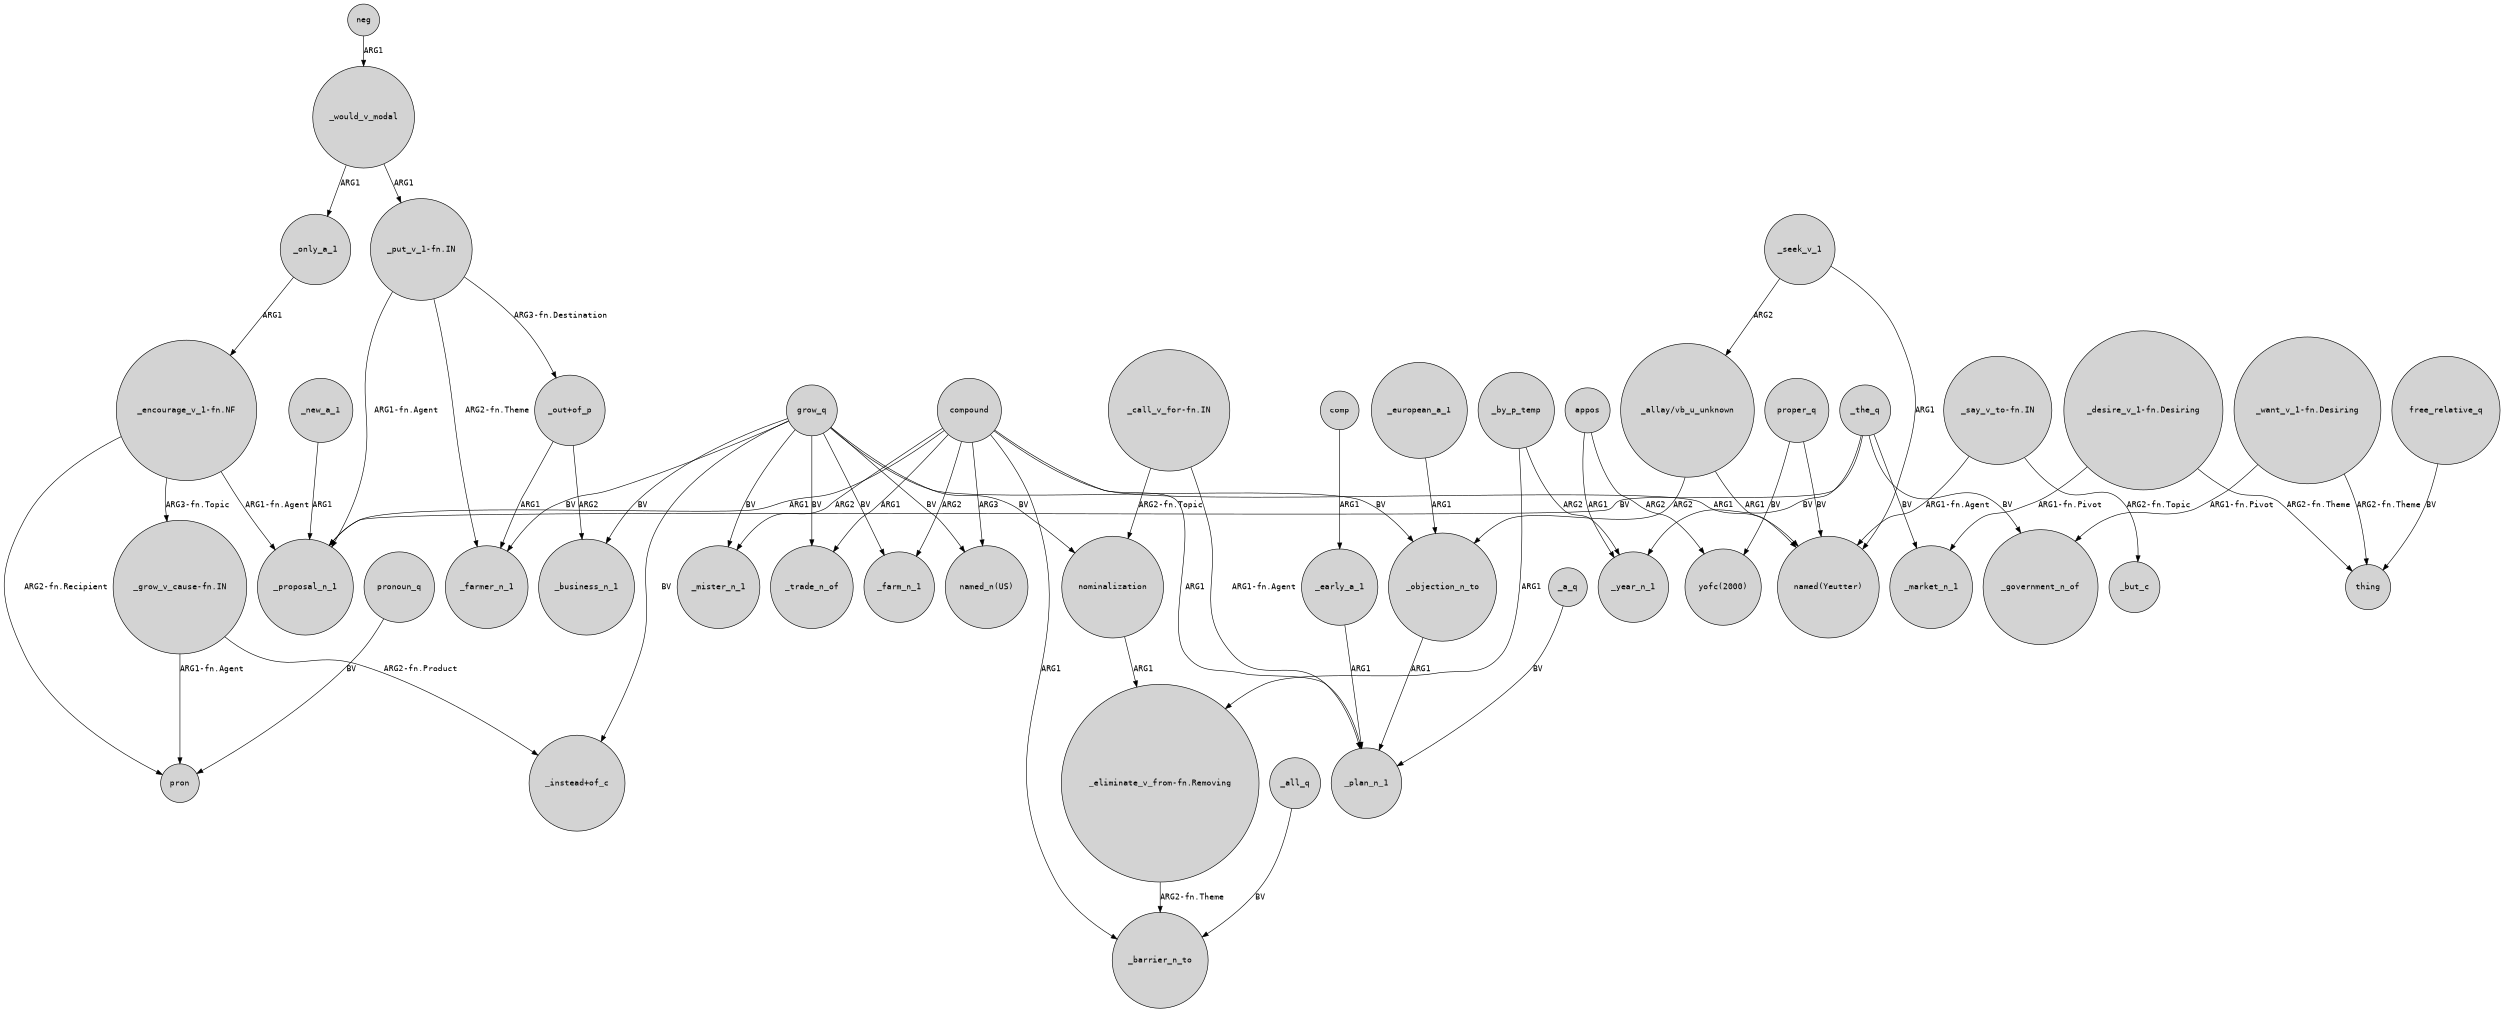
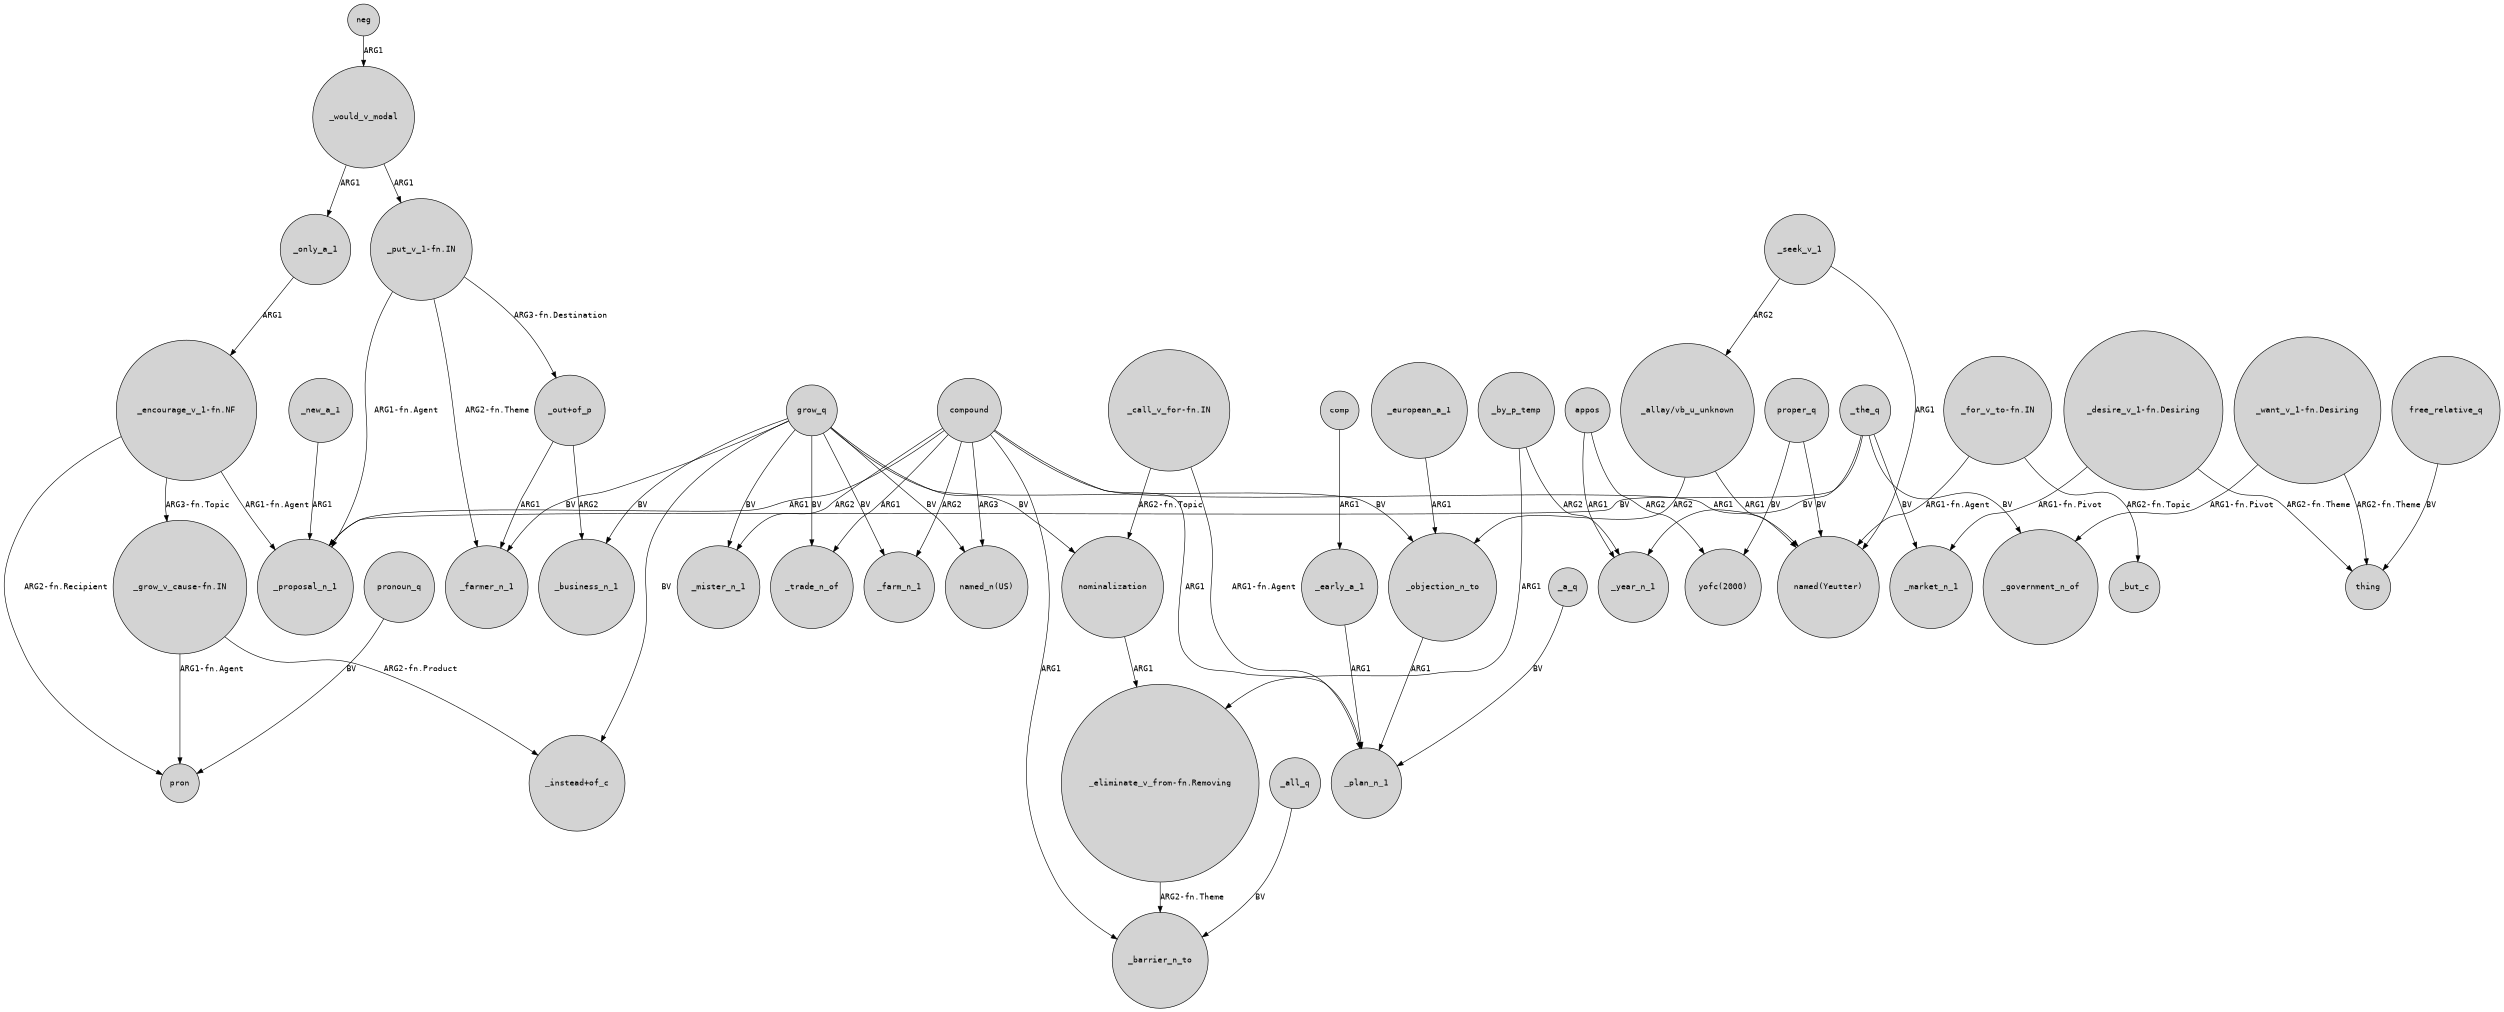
node "_say_v_to-fn.IN": label "_say_v_to-fn.IN" -> "_for_v_to-fn.IN"
